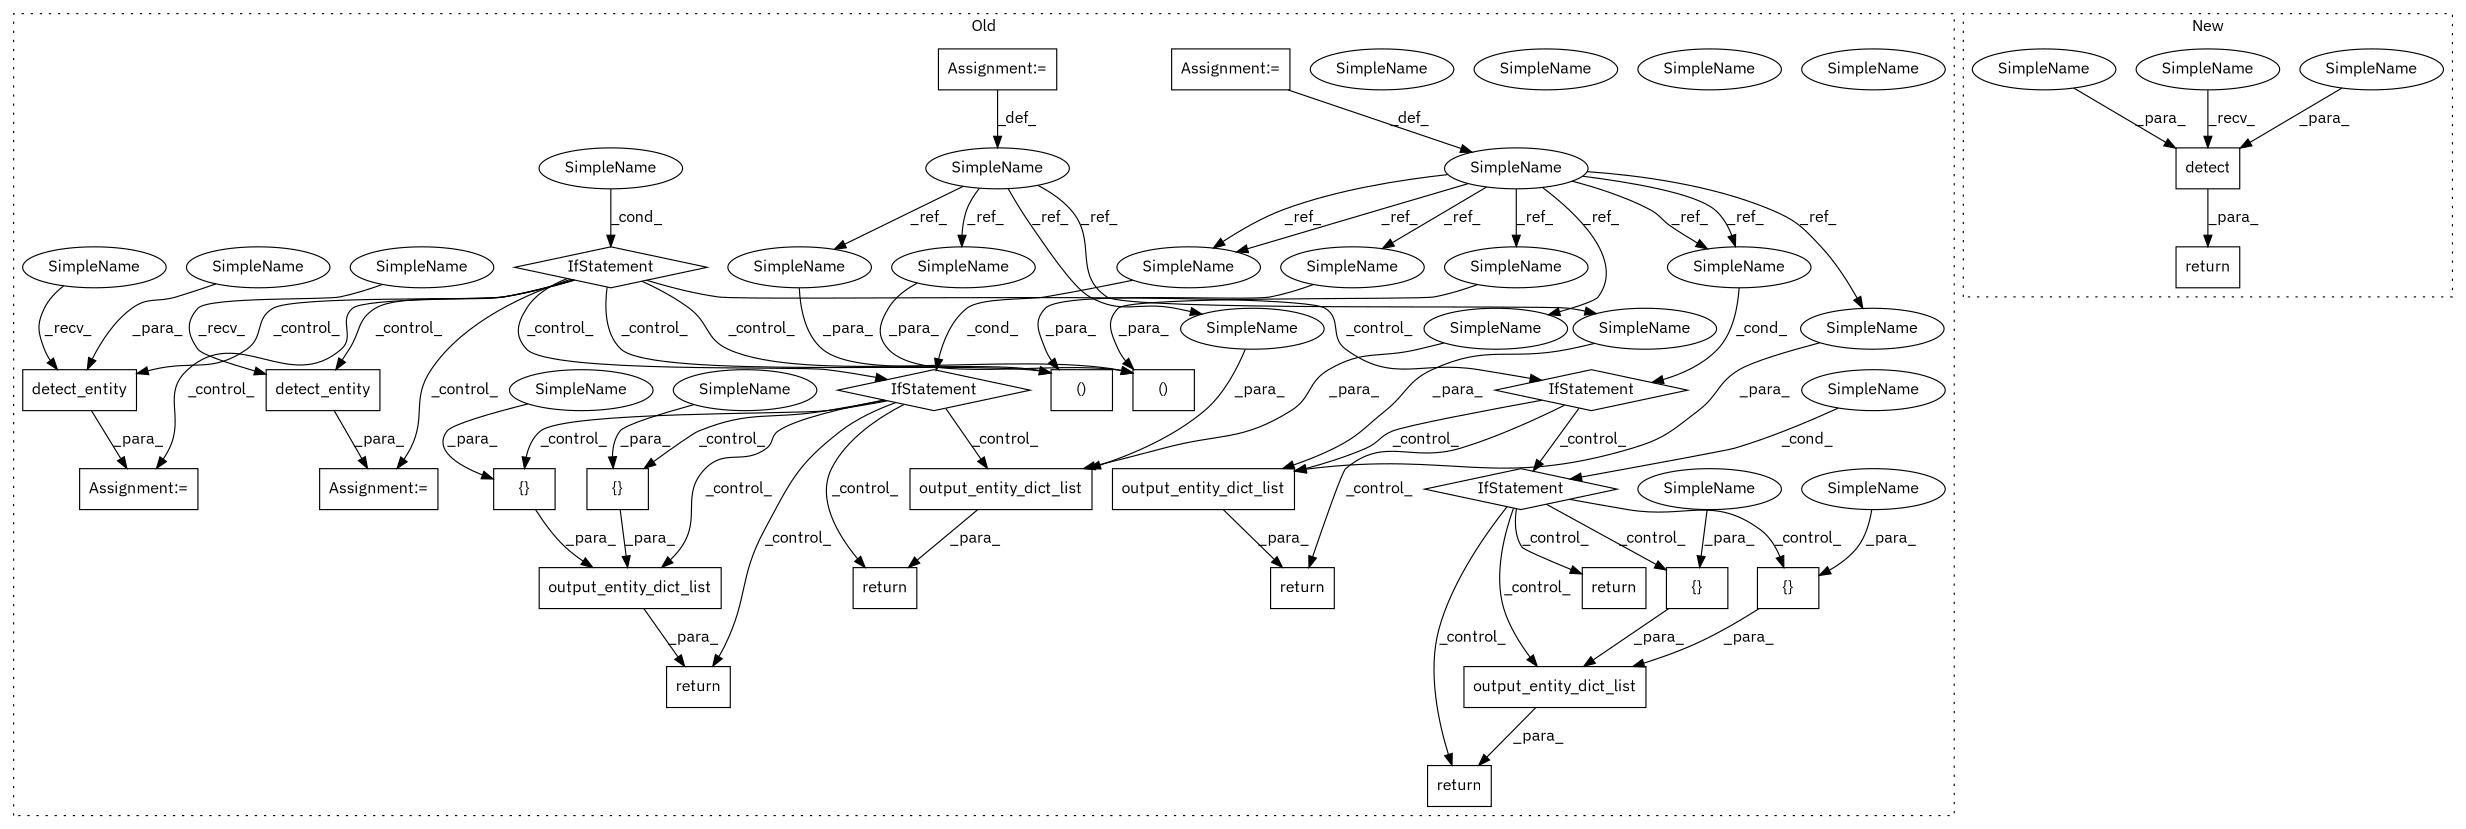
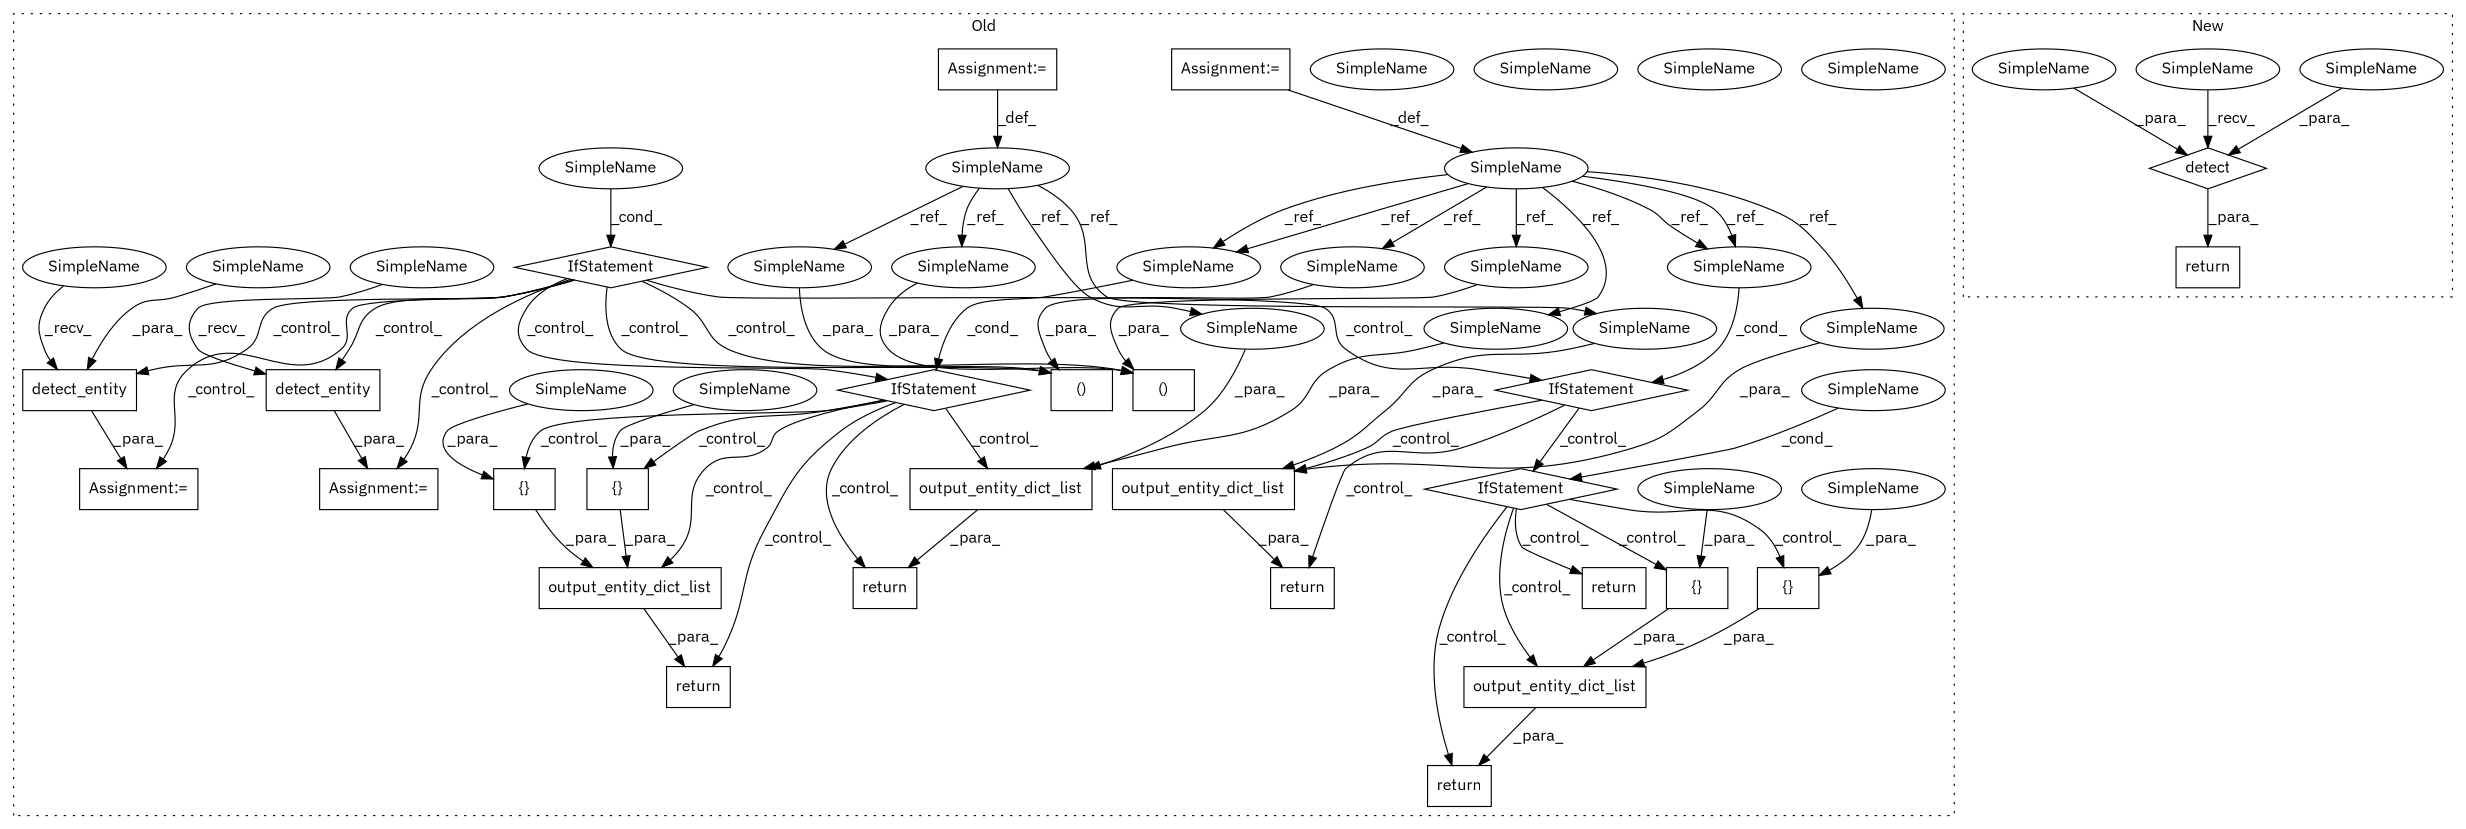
node "detect": shape box -> diamond
